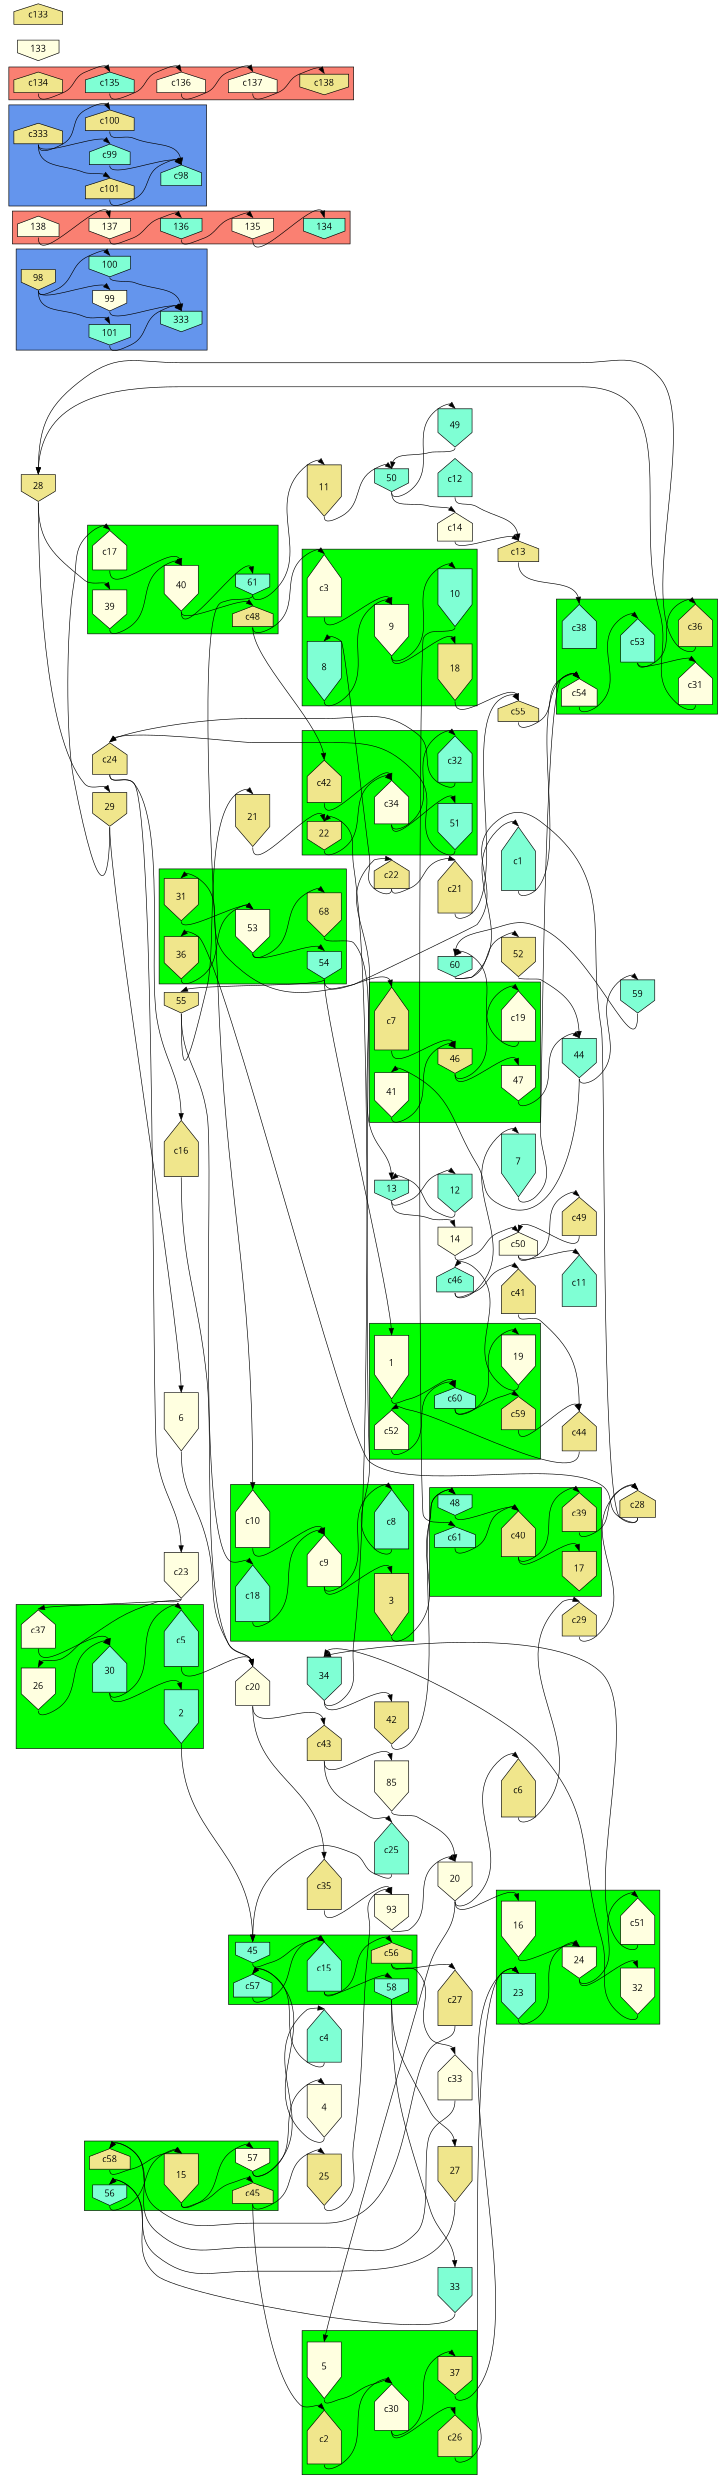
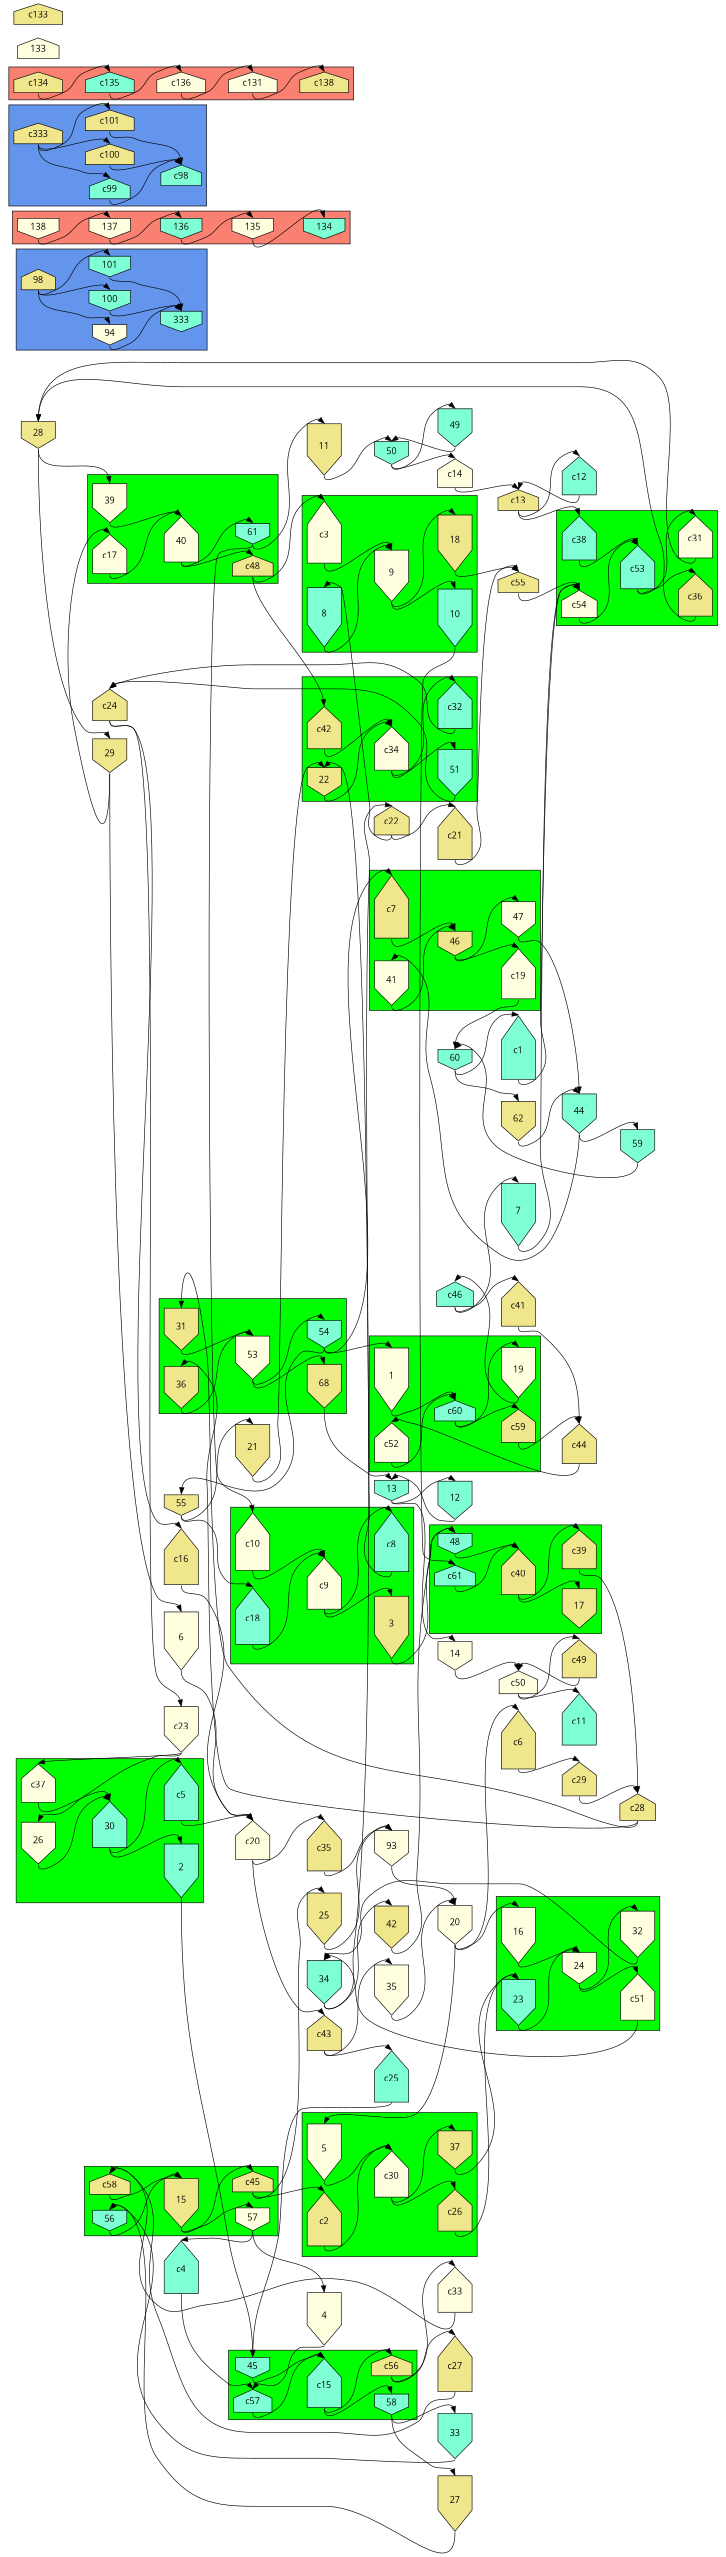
node "133": shape invhouse -> house
node "c137": label "c137" -> "c131"
node "c138": shape invhouse -> house
node "138": shape house -> invhouse
node "98": shape invhouse -> house
node "99": label "99" -> "94"
edge "c13" -> "c12": added
edge "c38" -> "c53": added
node "40": shape invhouse -> house
node "52": label "52" -> "62"
node "85": label "85" -> "35"
